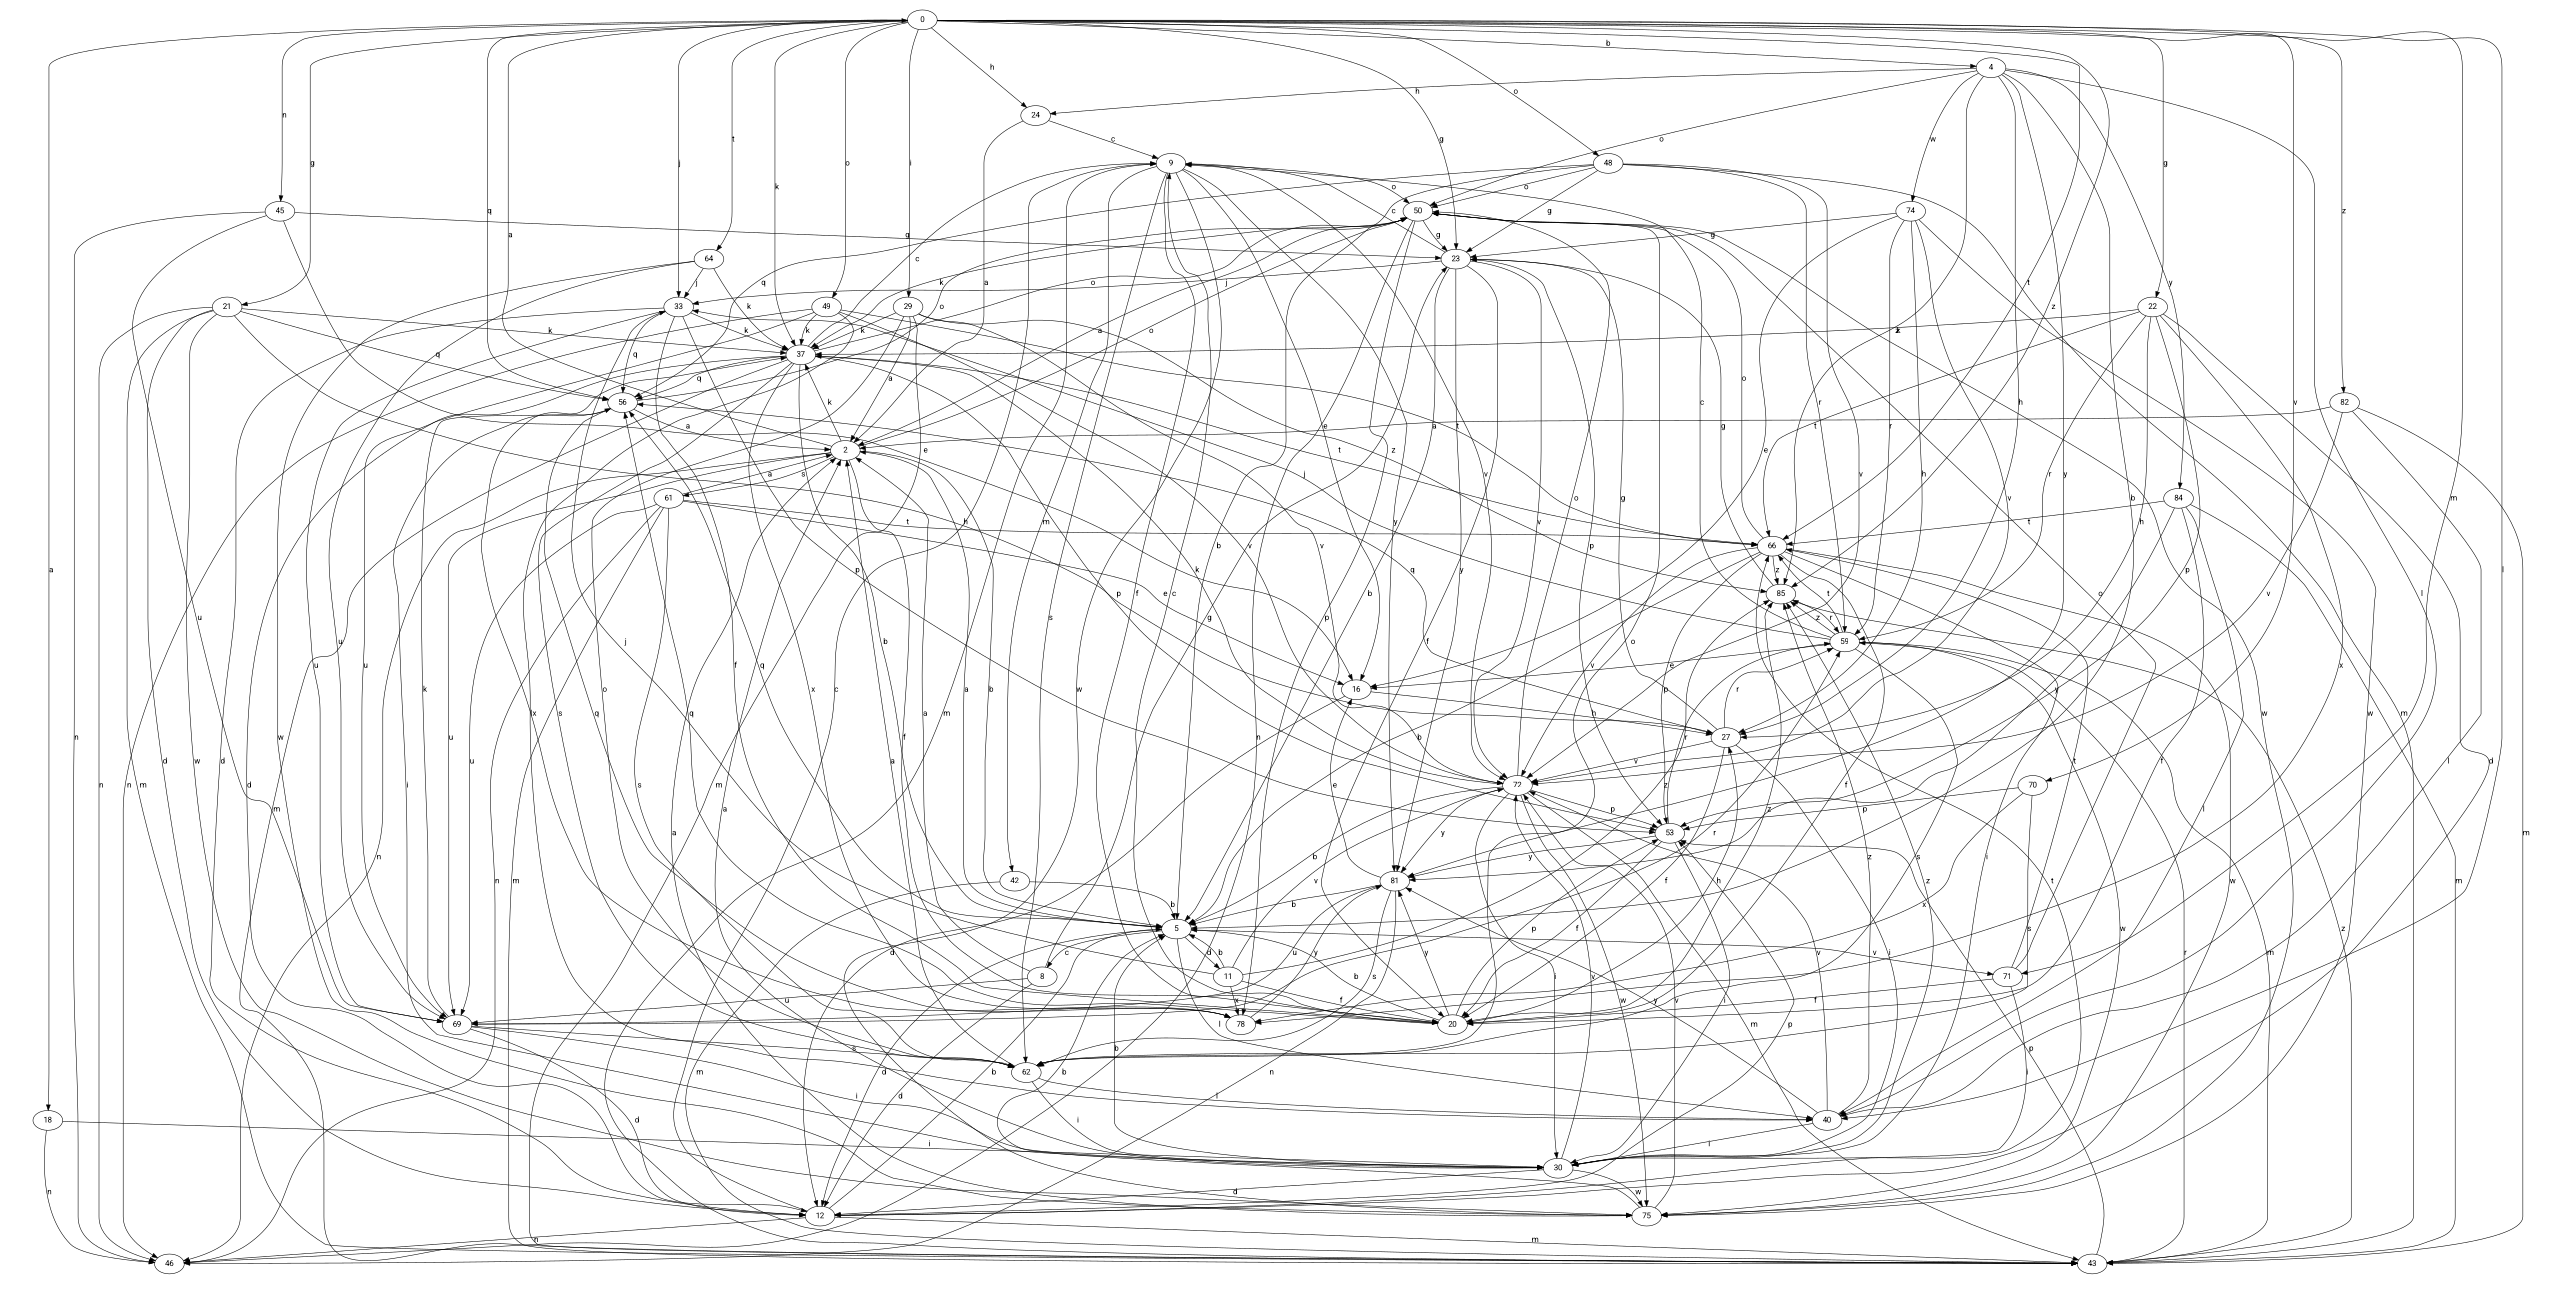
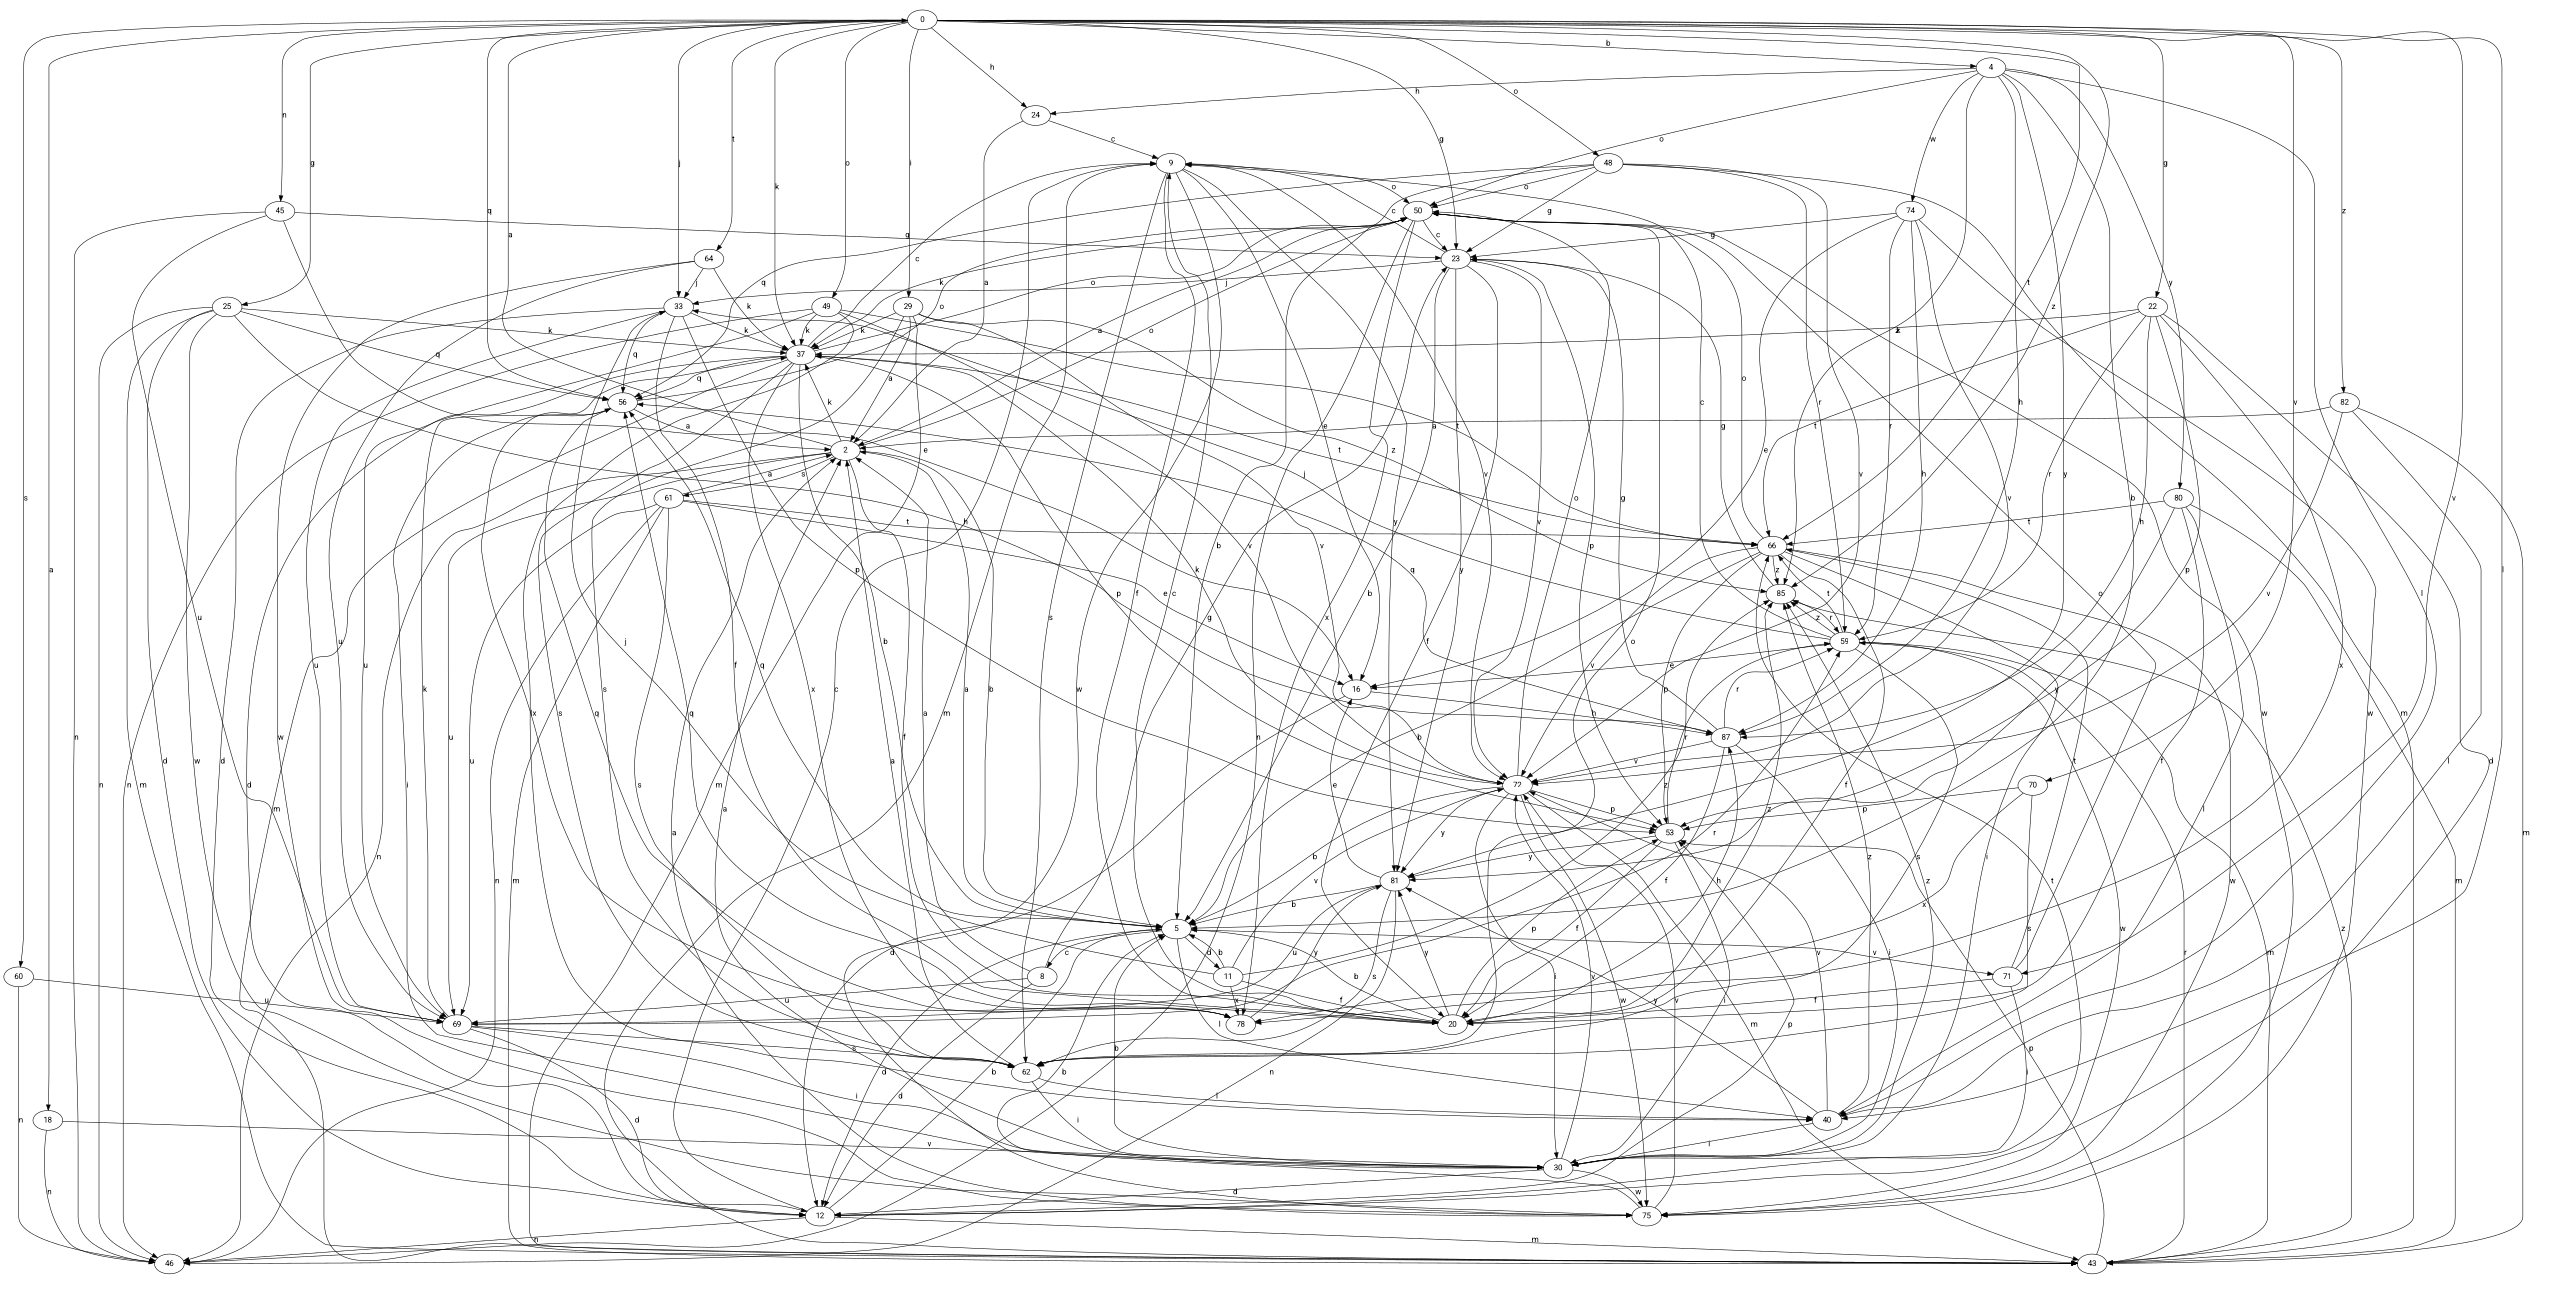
edge "50" -> "23": label "g" -> "c"
node "21": label "21" -> "25"
node "84": label "84" -> "80"
edge "0" -> "71": label "m" -> "v"
edge "50" -> "78": label "p" -> "x"
edge "29" -> "62": label "o" -> "s"
node "27": label "27" -> "87"
node "42": removed
node "60": added
edge "18" -> "30": label "i" -> "v"
